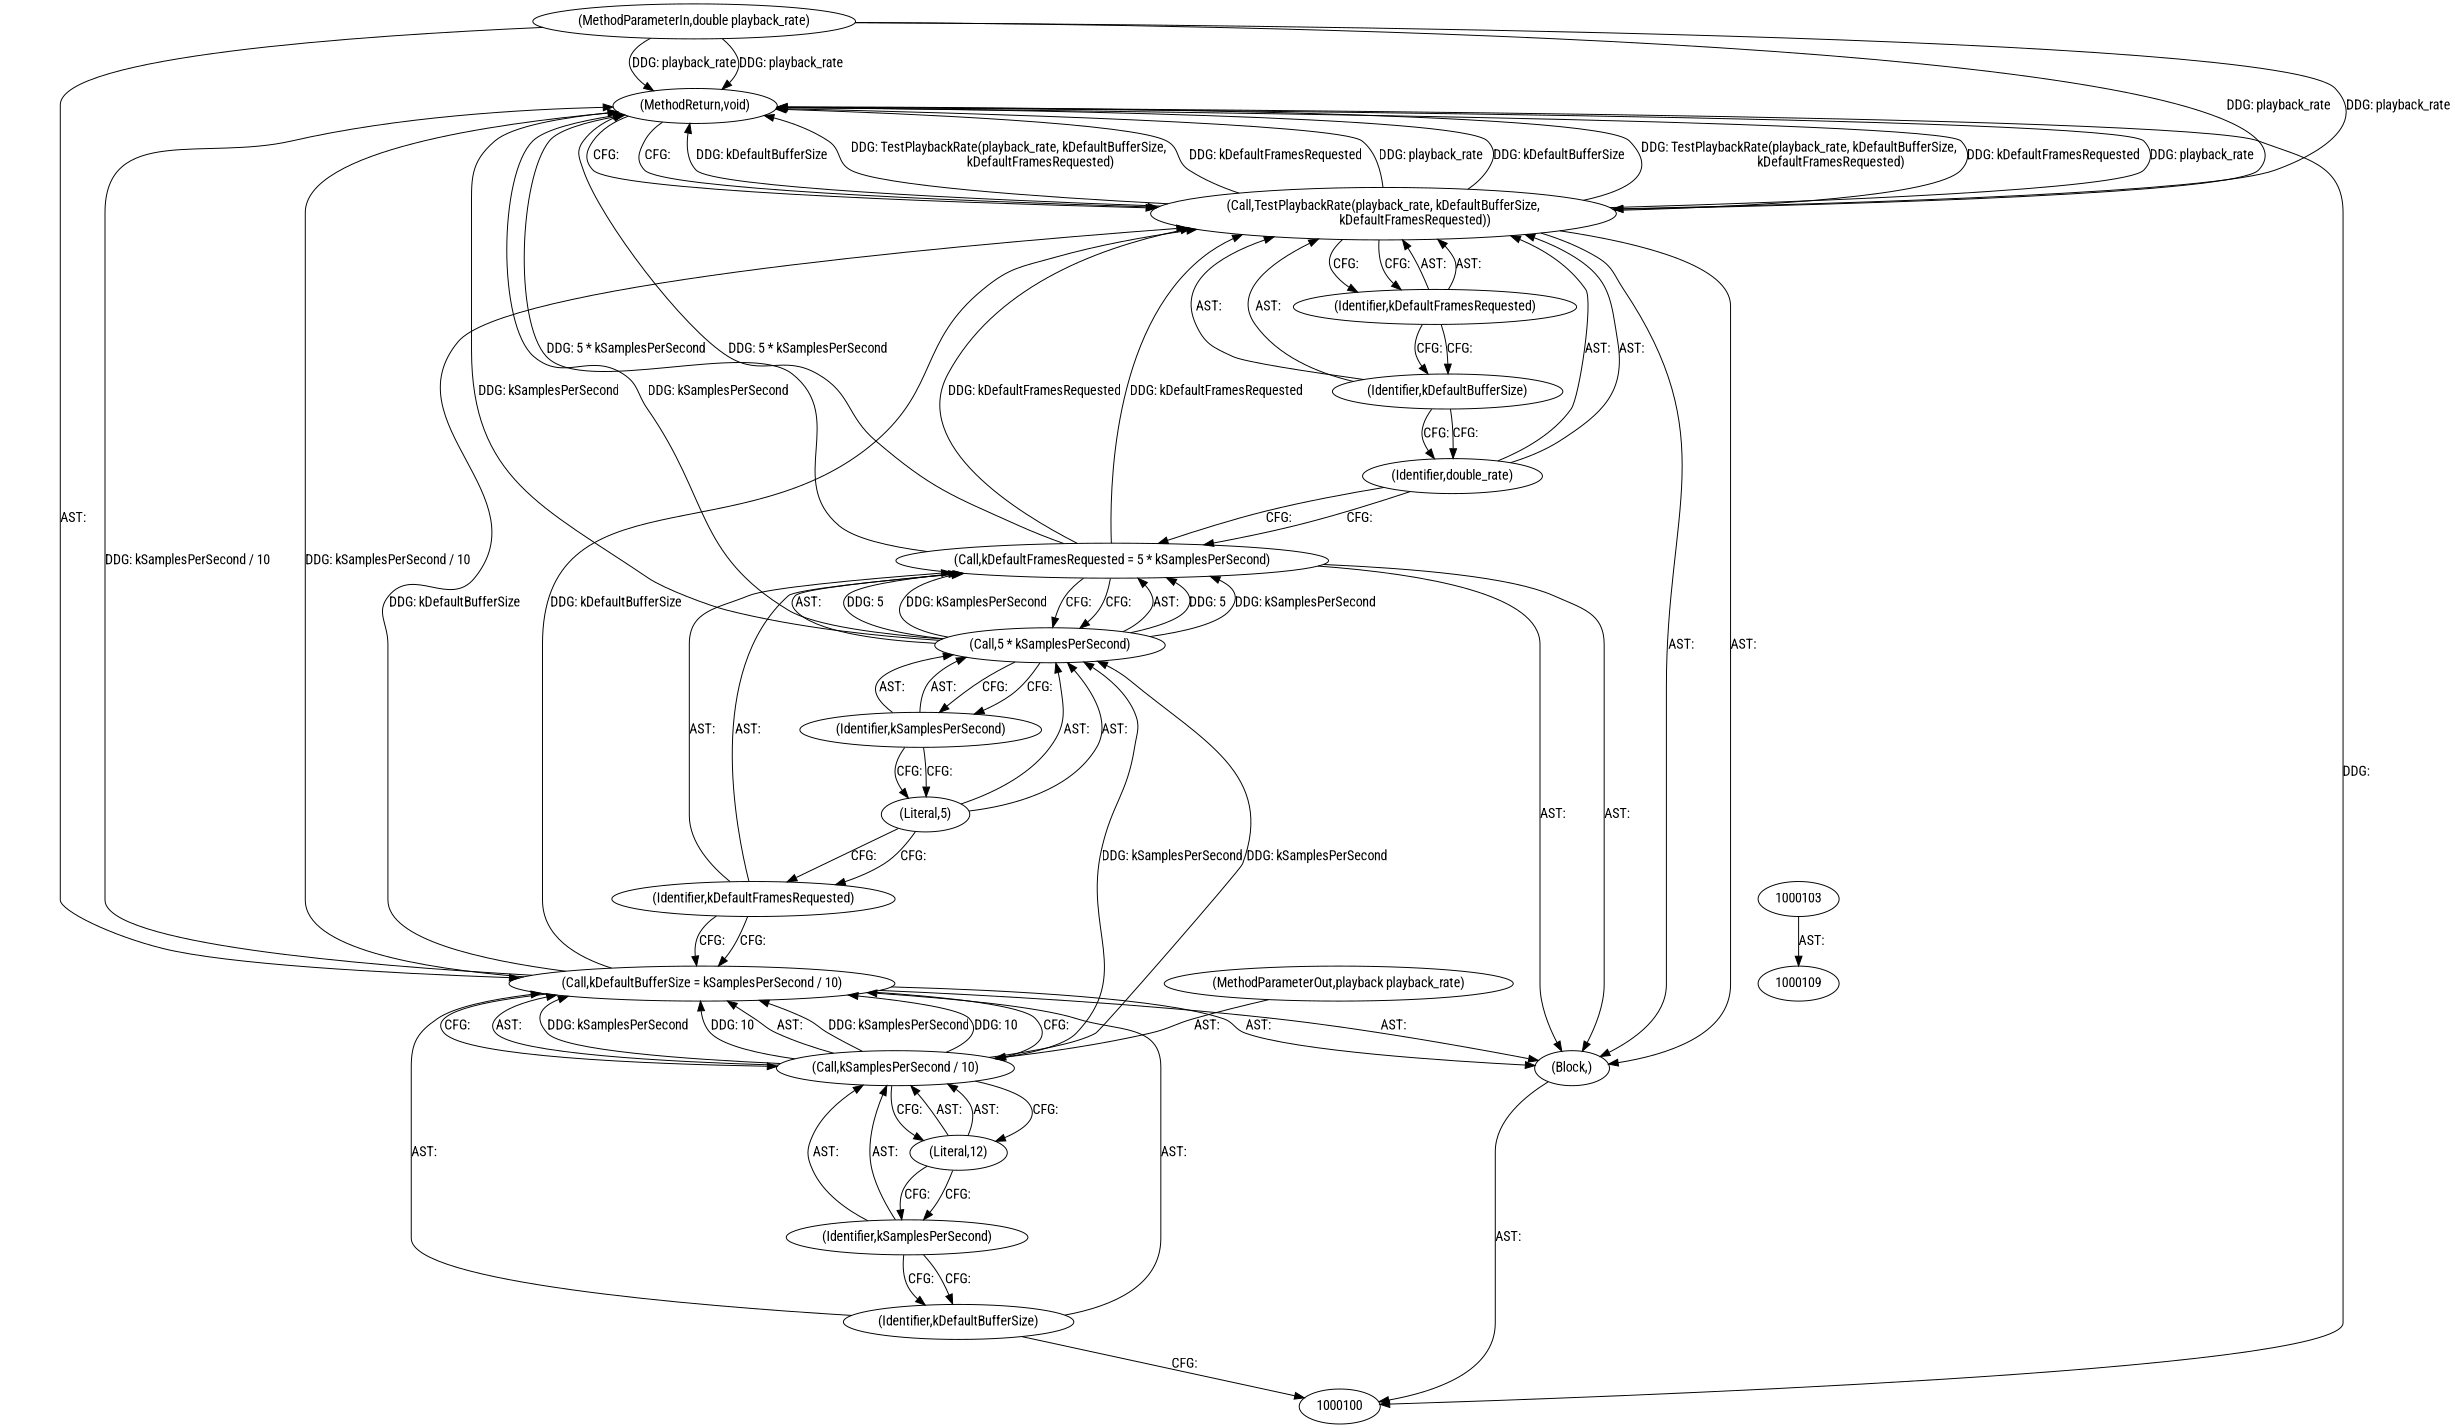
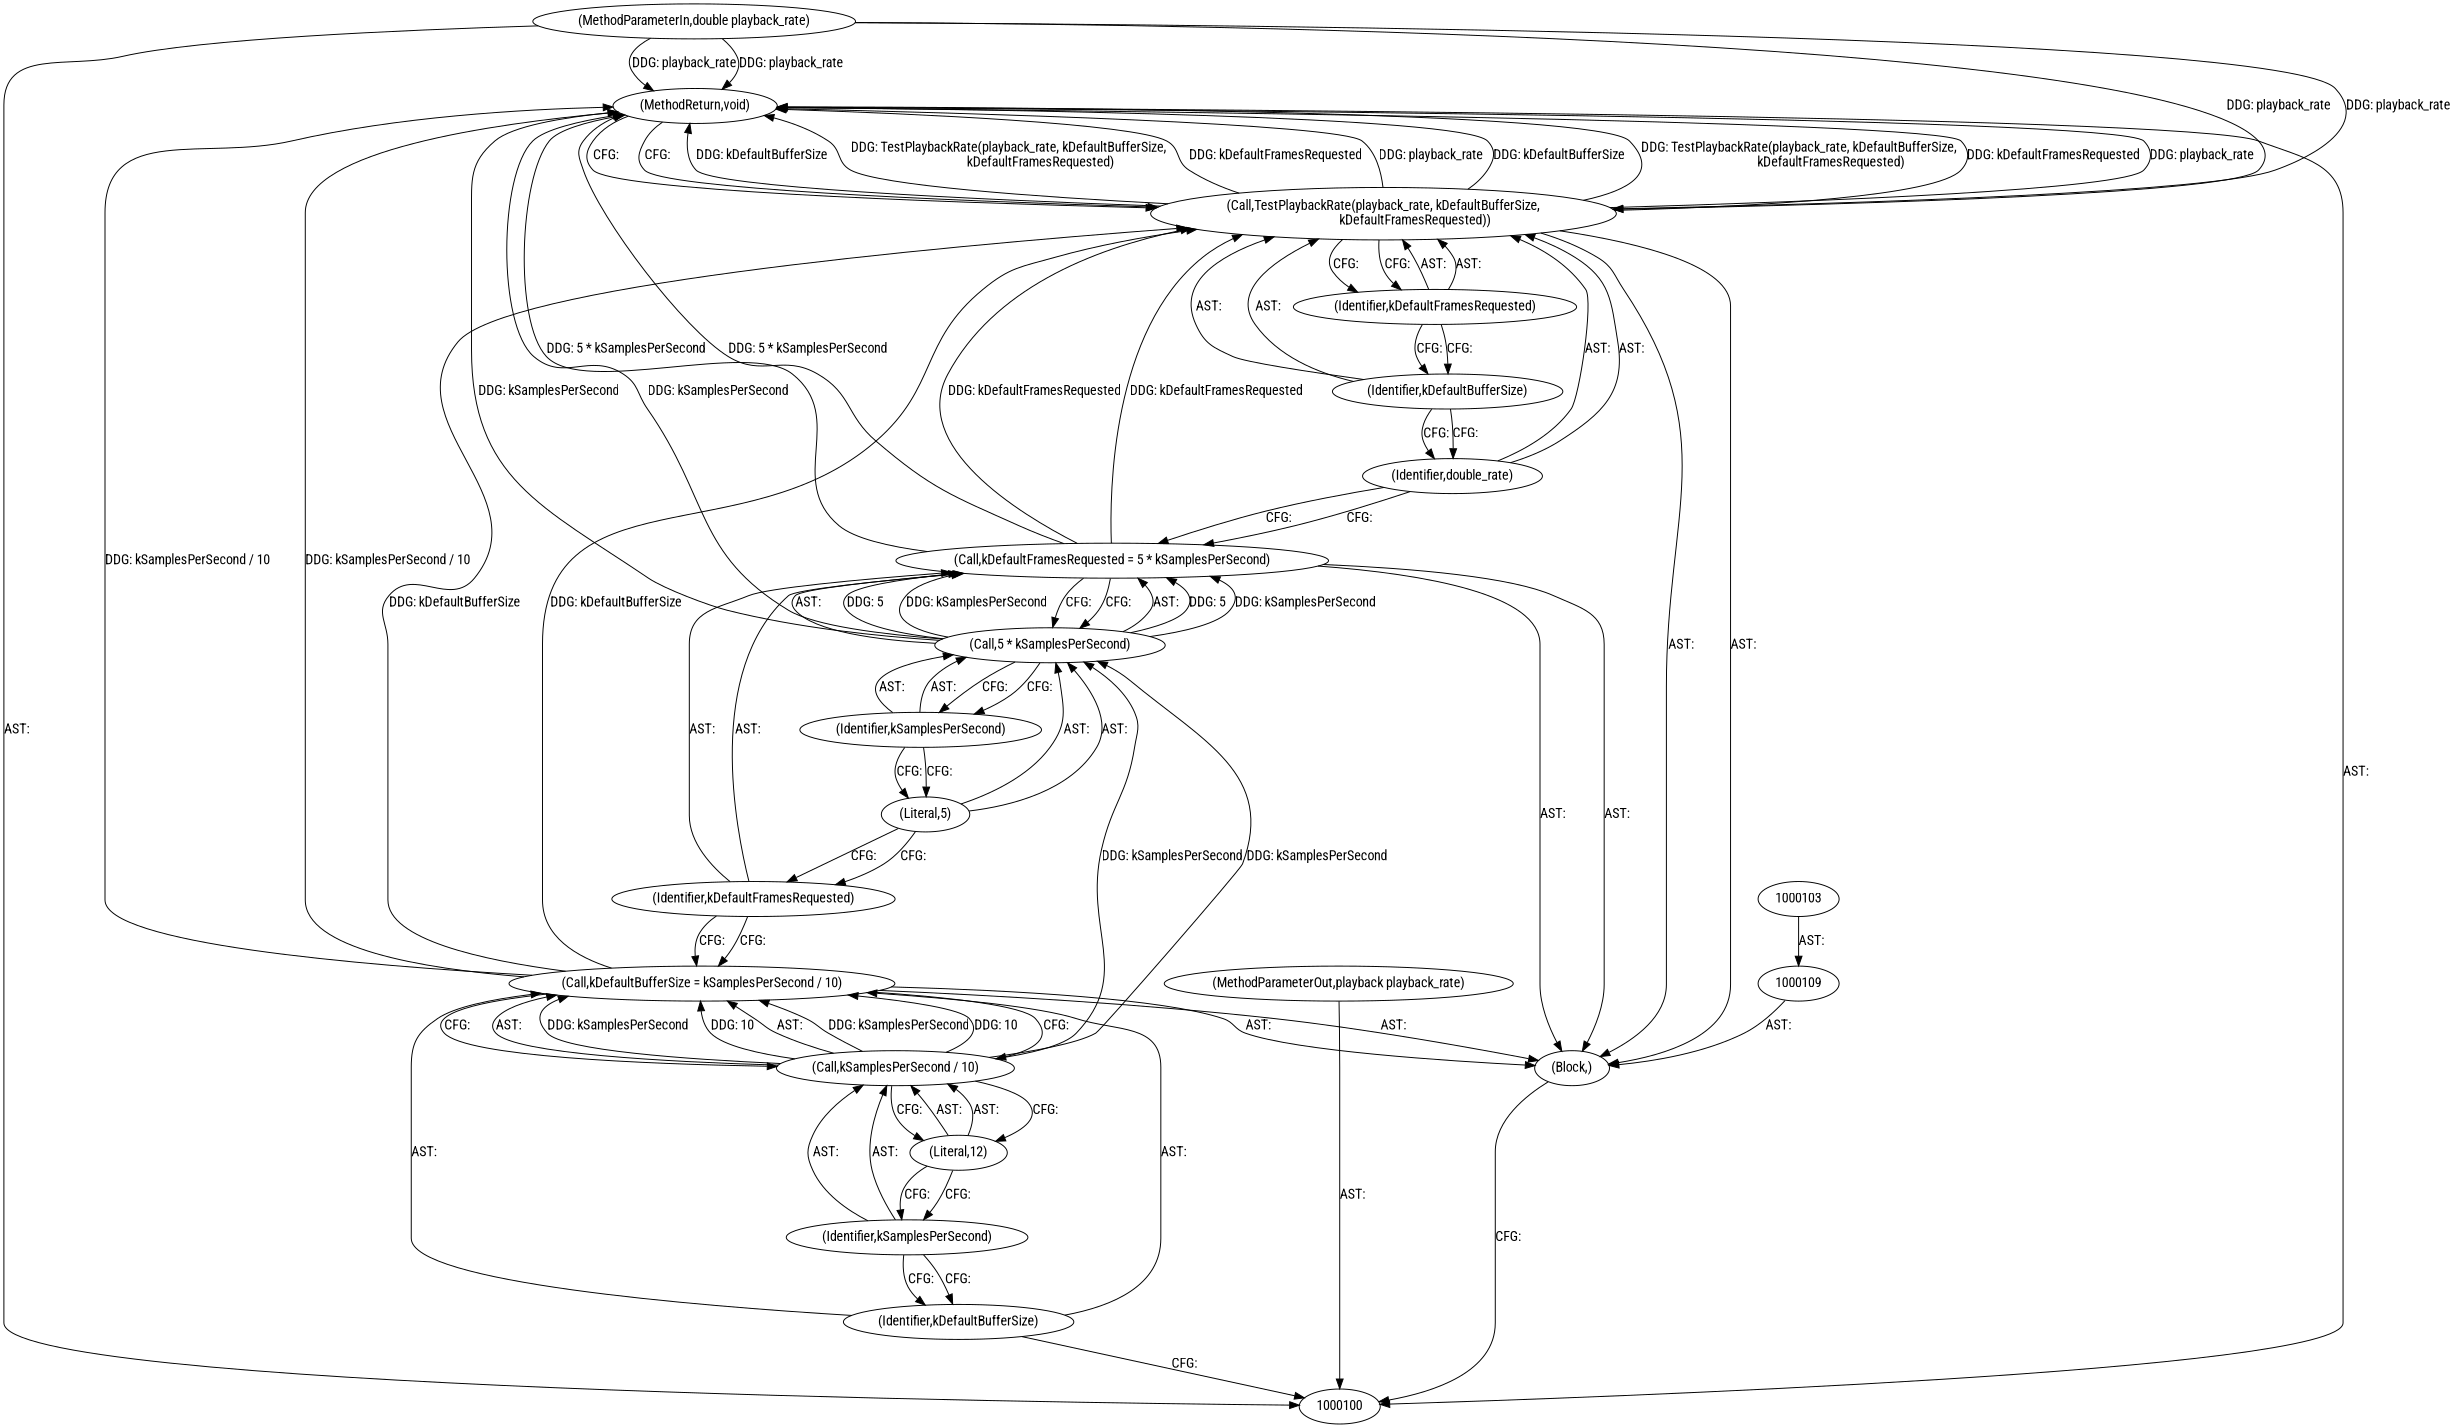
edge "(MethodParameterIn,double playback_rate)" -> "(Call,kDefaultBufferSize = kSamplesPerSecond / 10)": now "(MethodParameterIn,double playback_rate)" -> "1000100"
edge "(MethodReturn,void)" -> "1000100": label "DDG: " -> "AST: "
edge "(MethodParameterOut,playback playback_rate)" -> "(Call,kSamplesPerSecond / 10)": now "(MethodParameterOut,playback playback_rate)" -> "1000100"
edge "1000109" -> "(Block,)": added, label "AST:"
edge "(Block,)" -> "1000100": label "AST: " -> "CFG: "
